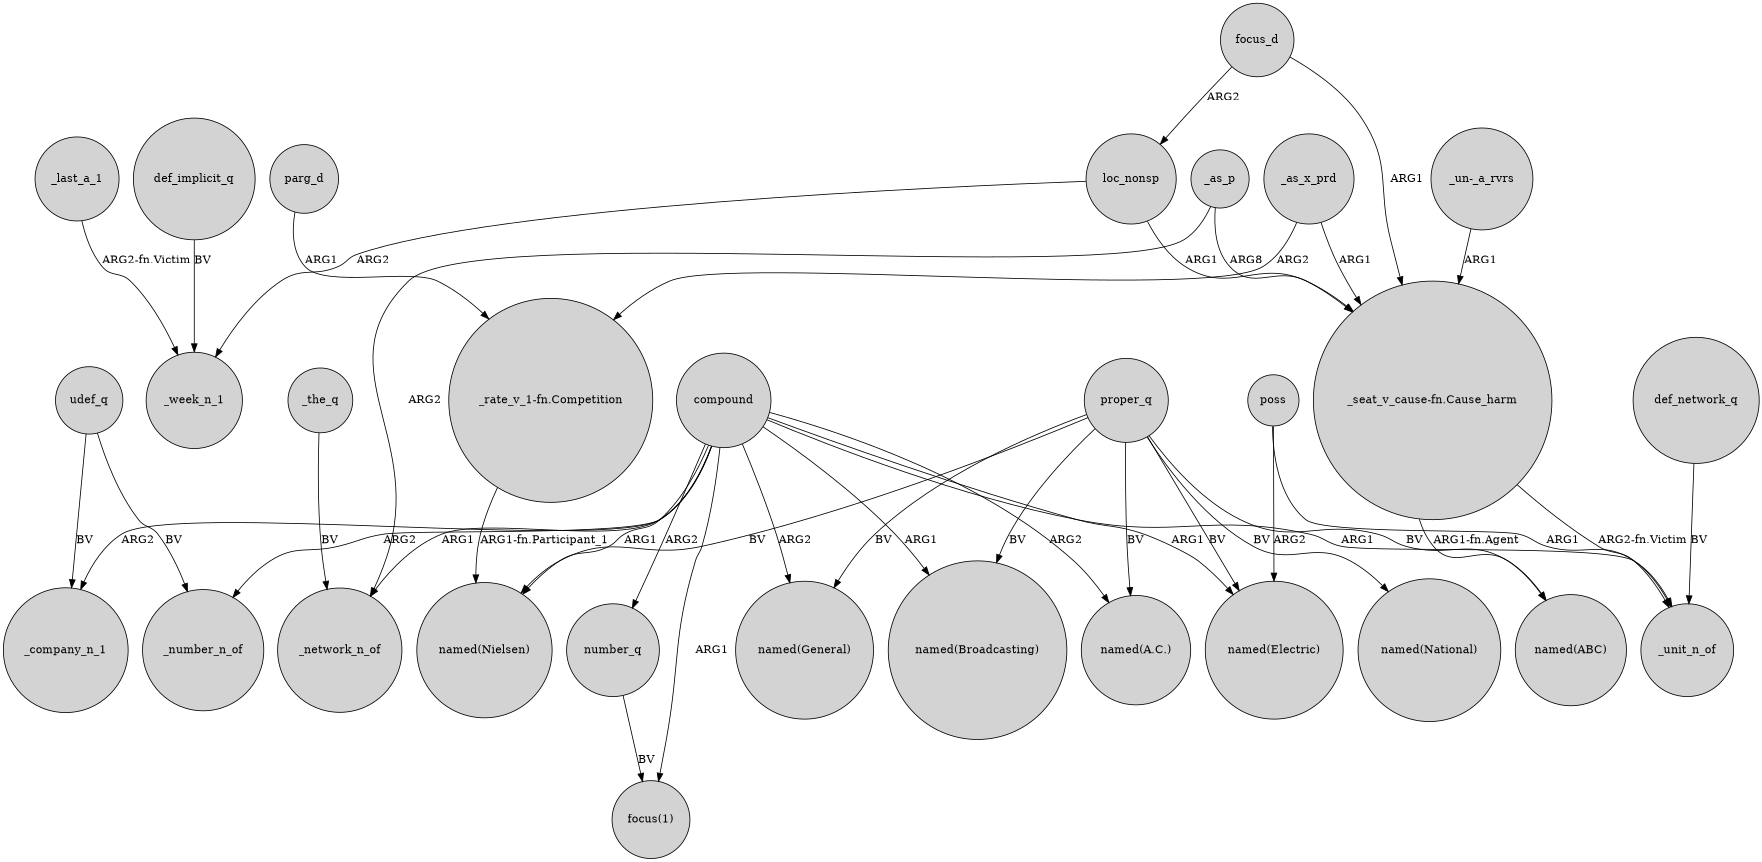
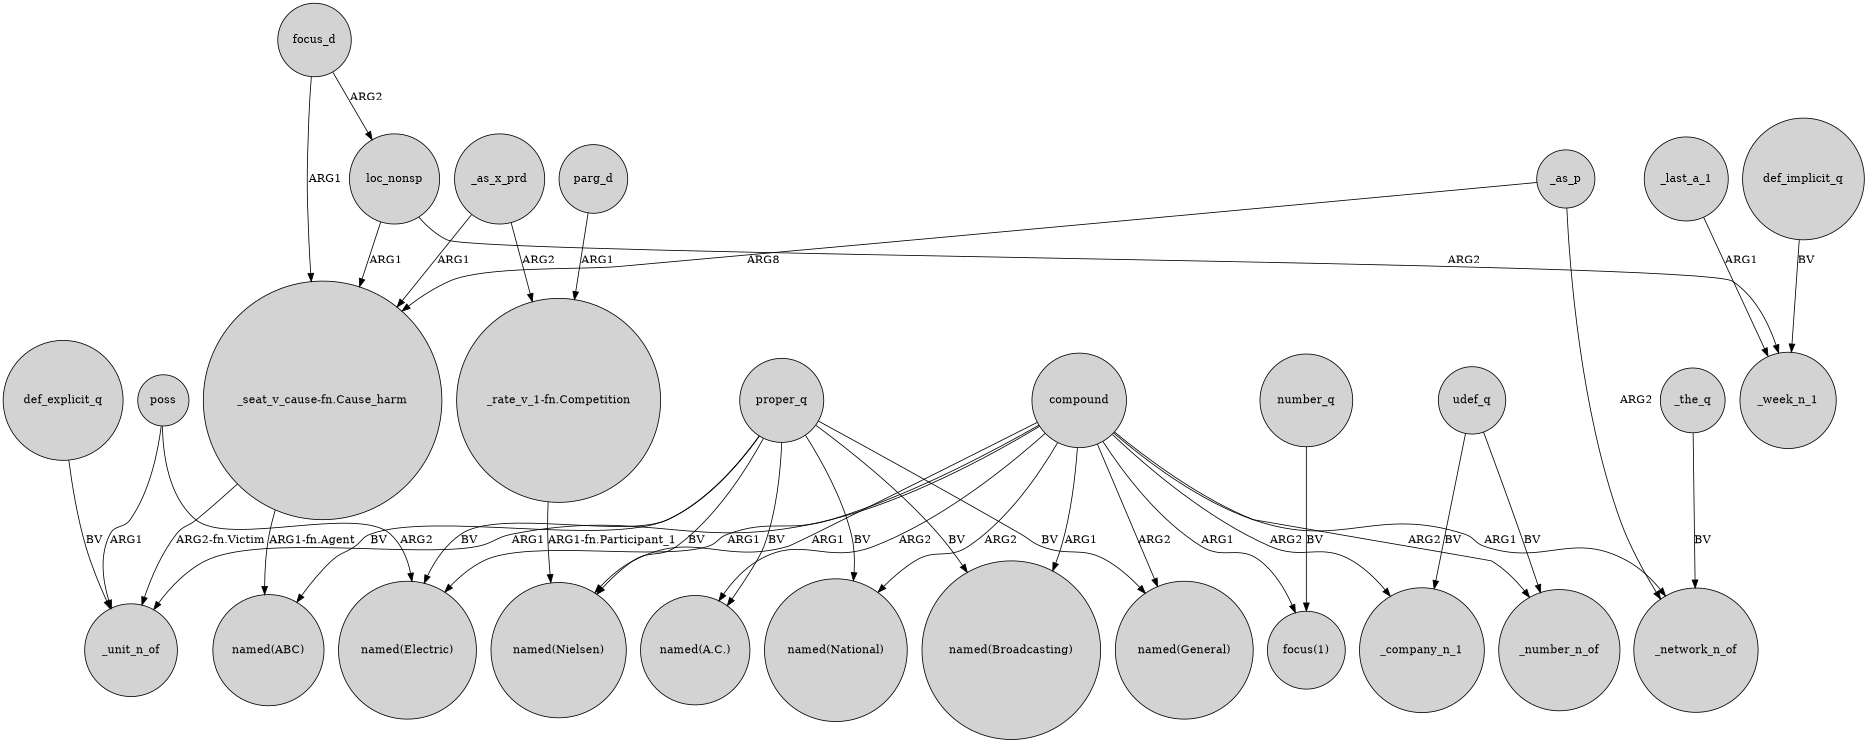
node "_un-_a_rvrs": removed
edge "_last_a_1" -> "_week_n_1": label "ARG2-fn.Victim" -> "ARG1"
node "def_network_q": label "def_network_q" -> "def_explicit_q"
edge "compound" -> "number_q": now "compound" -> "named(National)"
